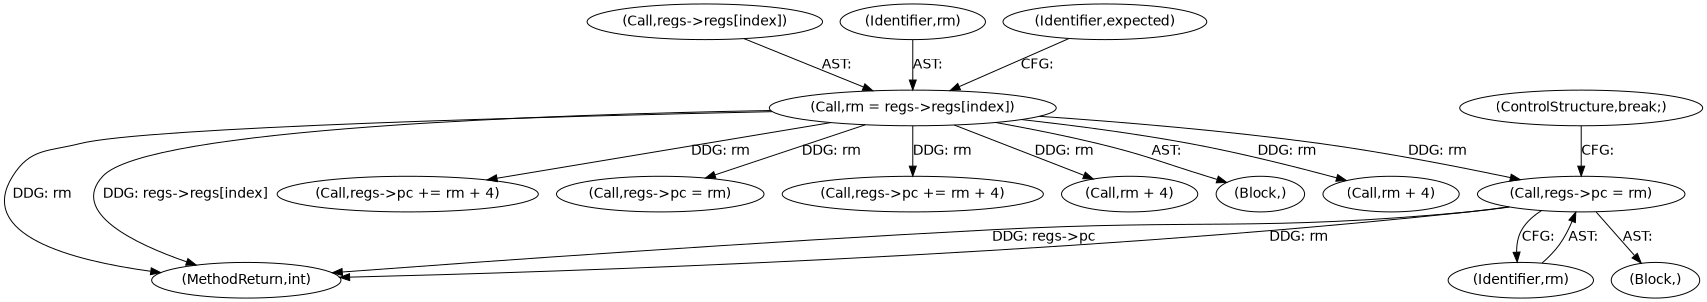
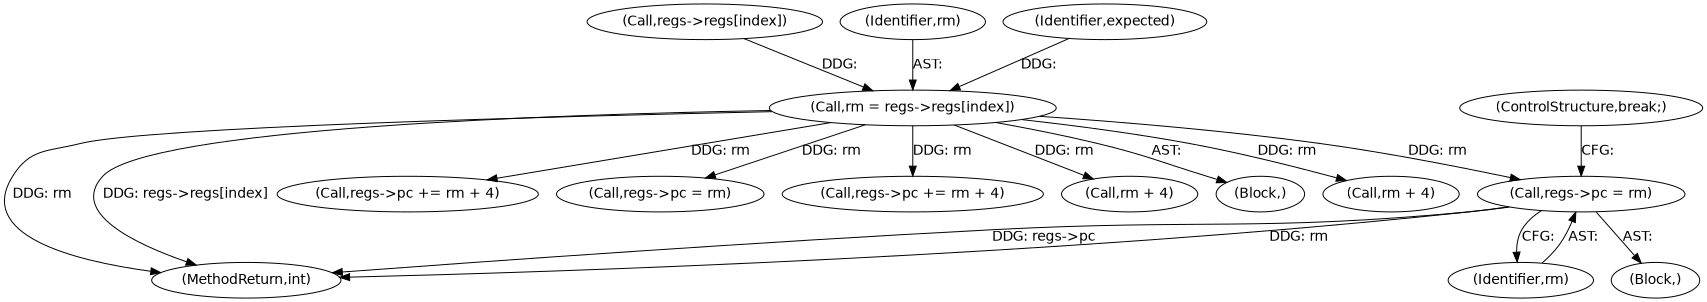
edge "(Call,regs->regs[index])" -> "(Call,rm = regs->regs[index])": label "AST: " -> "DDG: "
edge "(Identifier,expected)" -> "(Call,rm = regs->regs[index])": label "CFG: " -> "DDG: "
